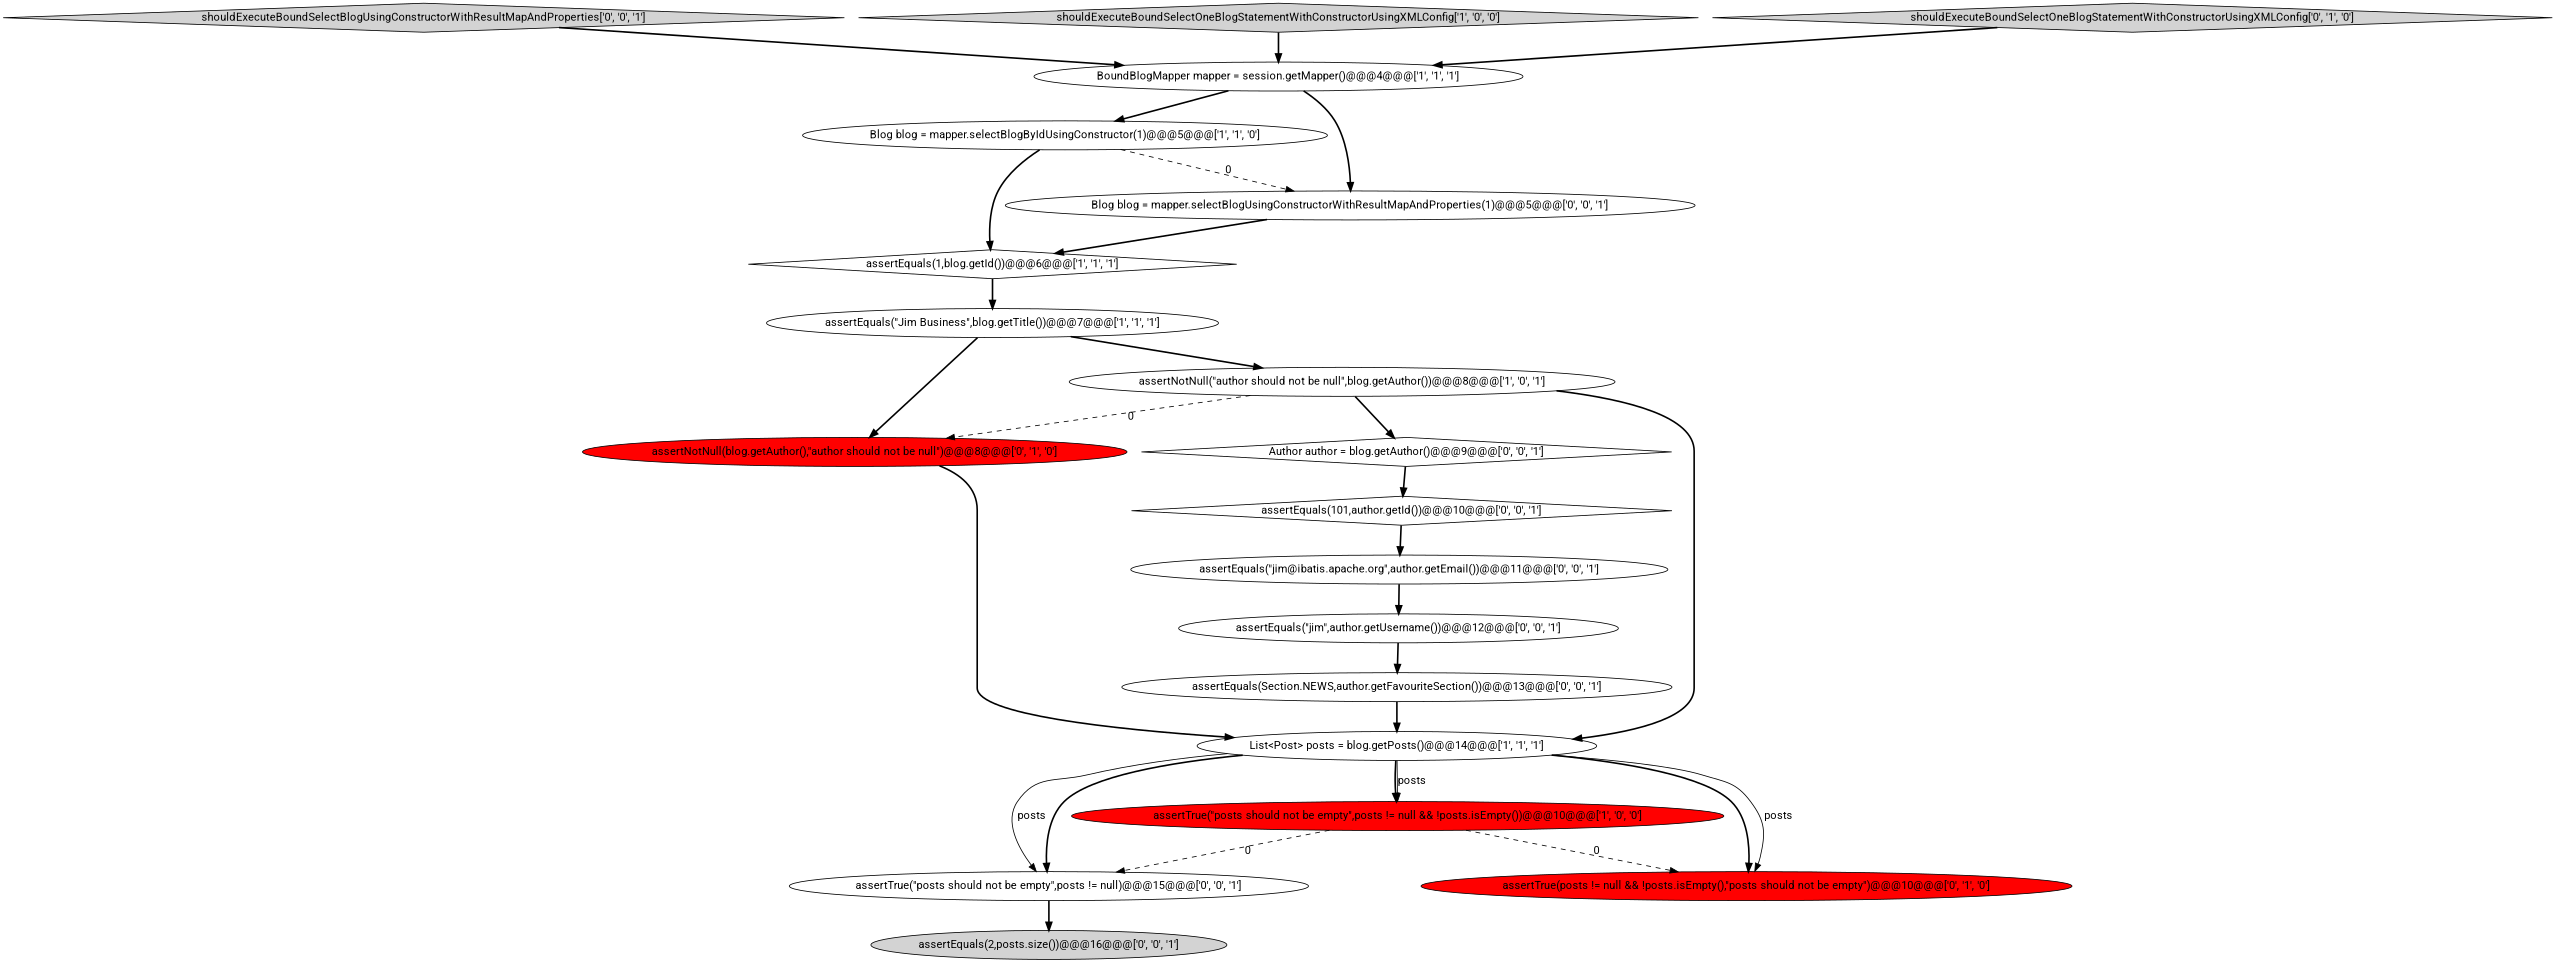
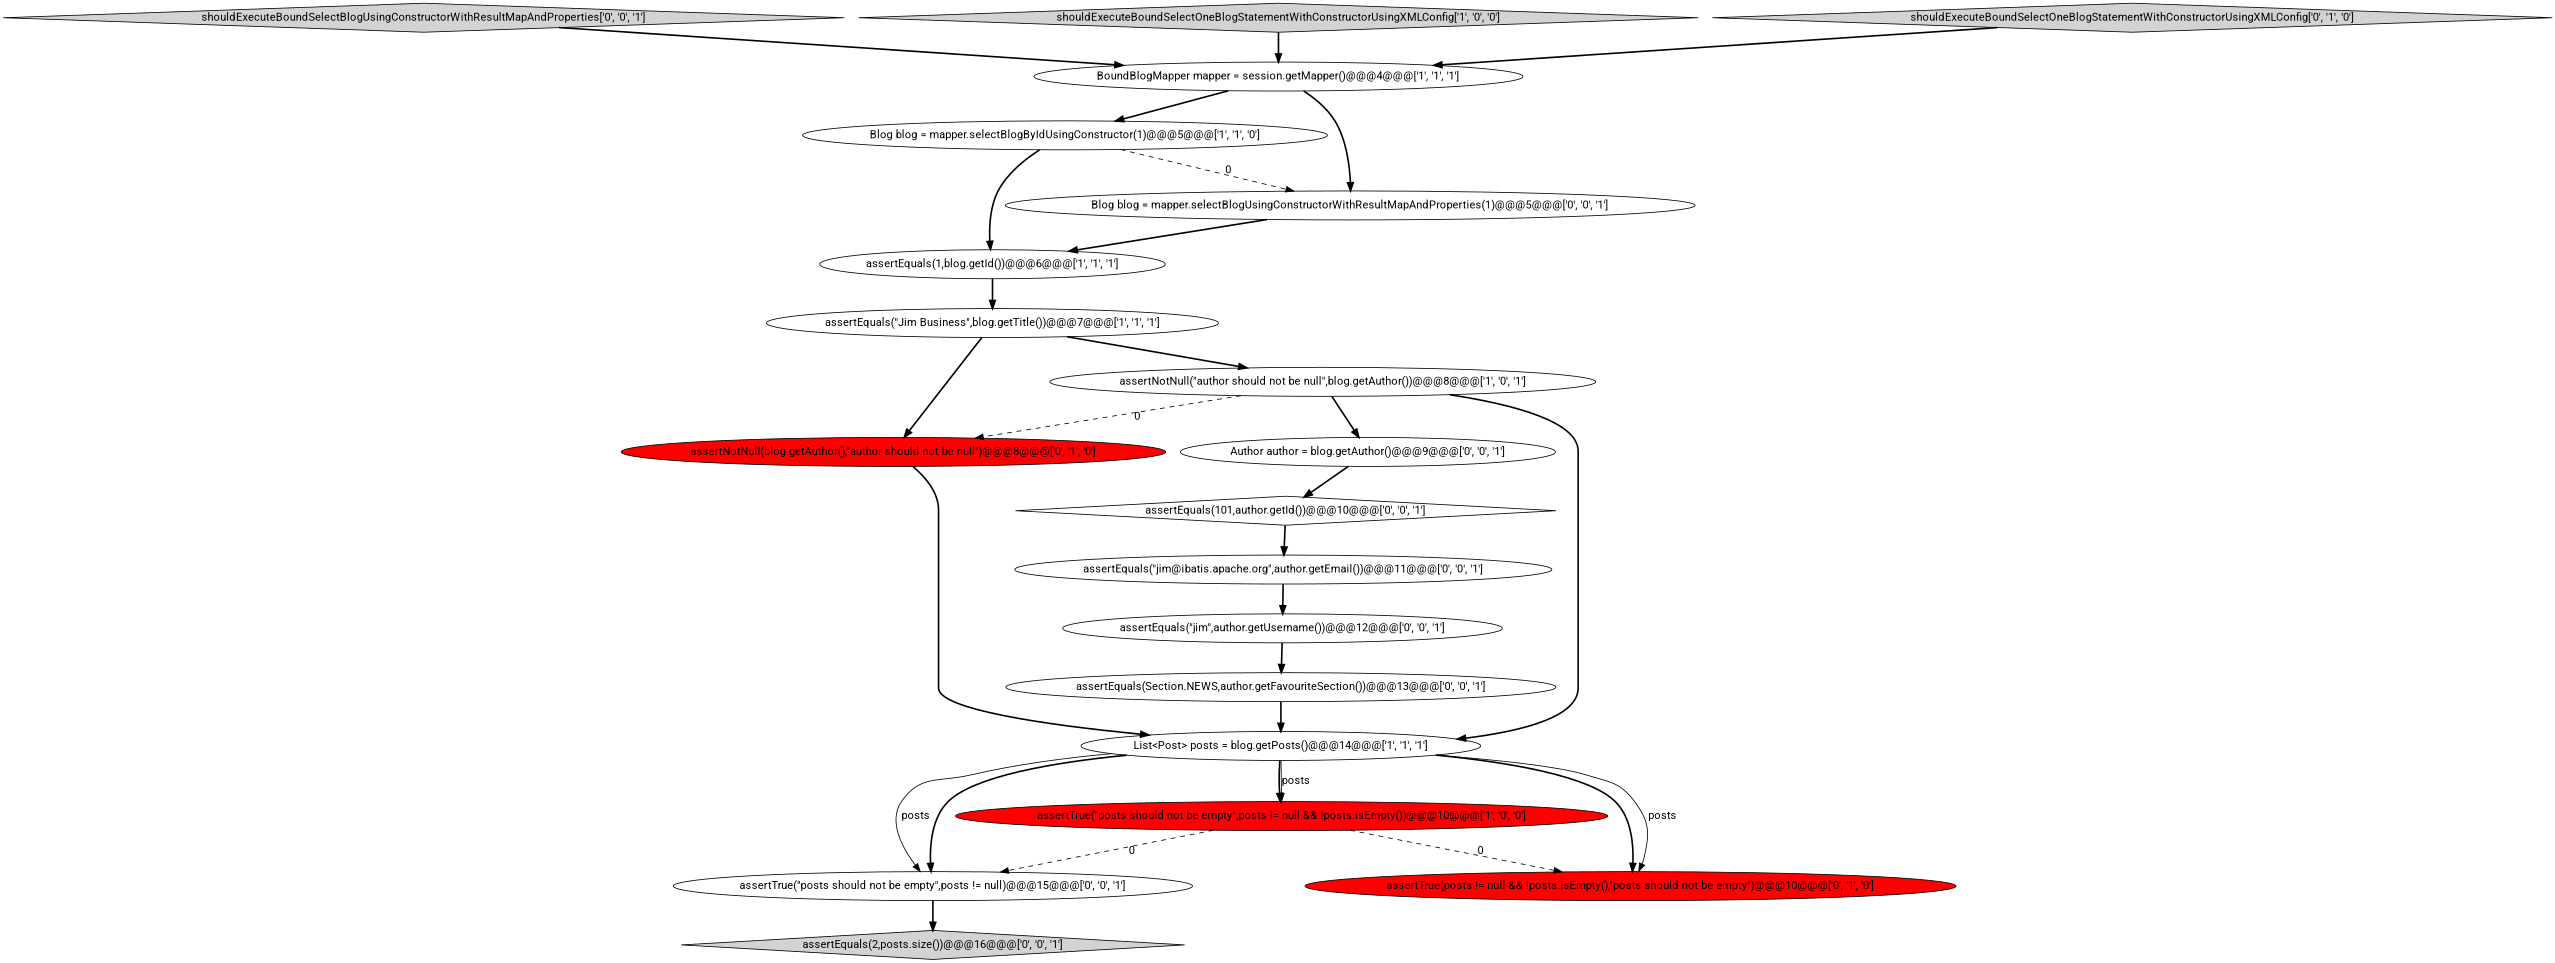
node "assertEquals(1,blog.getId())@@@6@@@['1', '1', '1']": shape diamond -> ellipse
node "Author author = blog.getAuthor()@@@9@@@['0', '0', '1']": shape diamond -> ellipse
node "assertEquals(2,posts.size())@@@16@@@['0', '0', '1']": shape ellipse -> diamond
